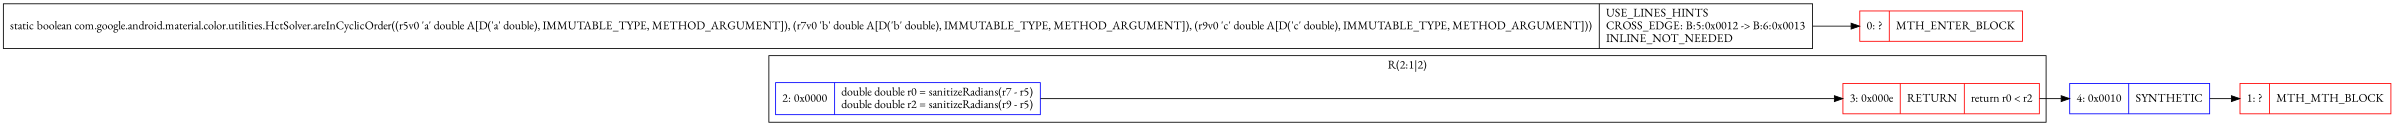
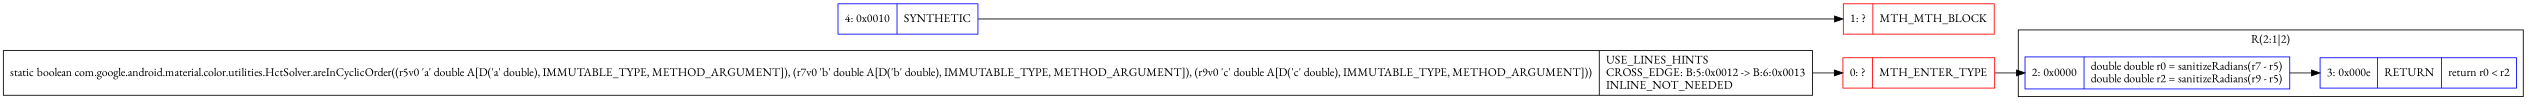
node "0: ?": text "MTH_ENTER_BLOCK" -> "MTH_ENTER_TYPE"
edge "0: ?" -> "2: 0x0000": added
node "3: 0x000e": color red -> blue
edge "3: 0x000e" -> "4: 0x0010": removed
